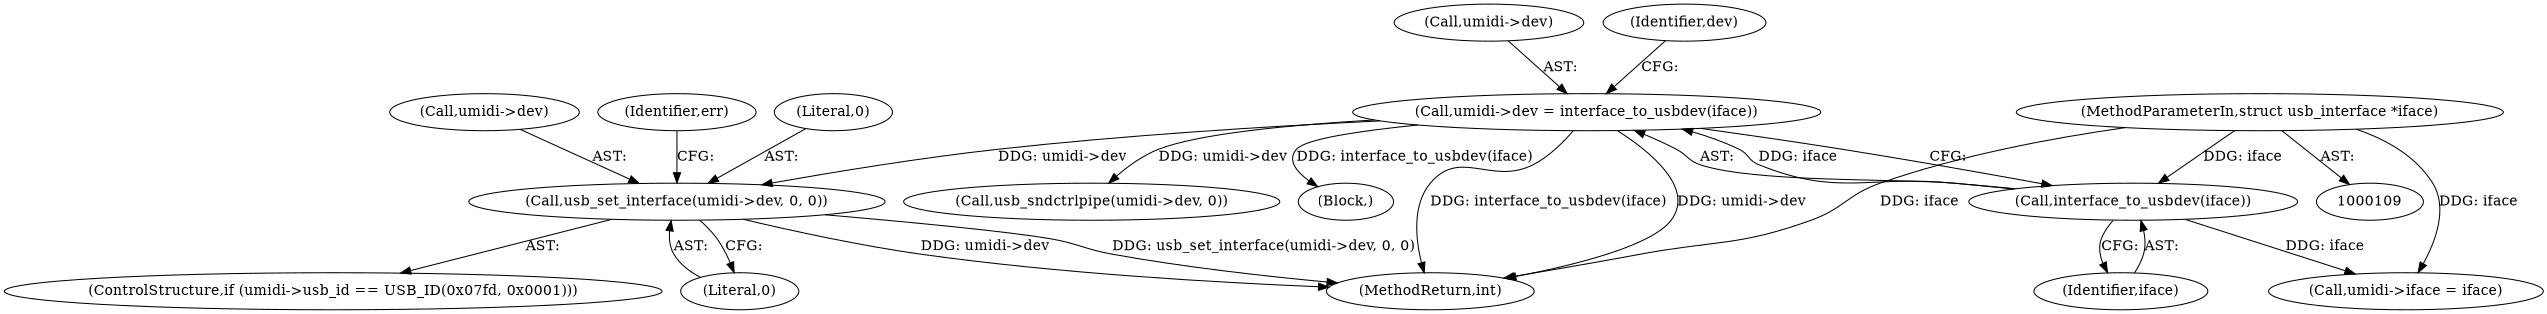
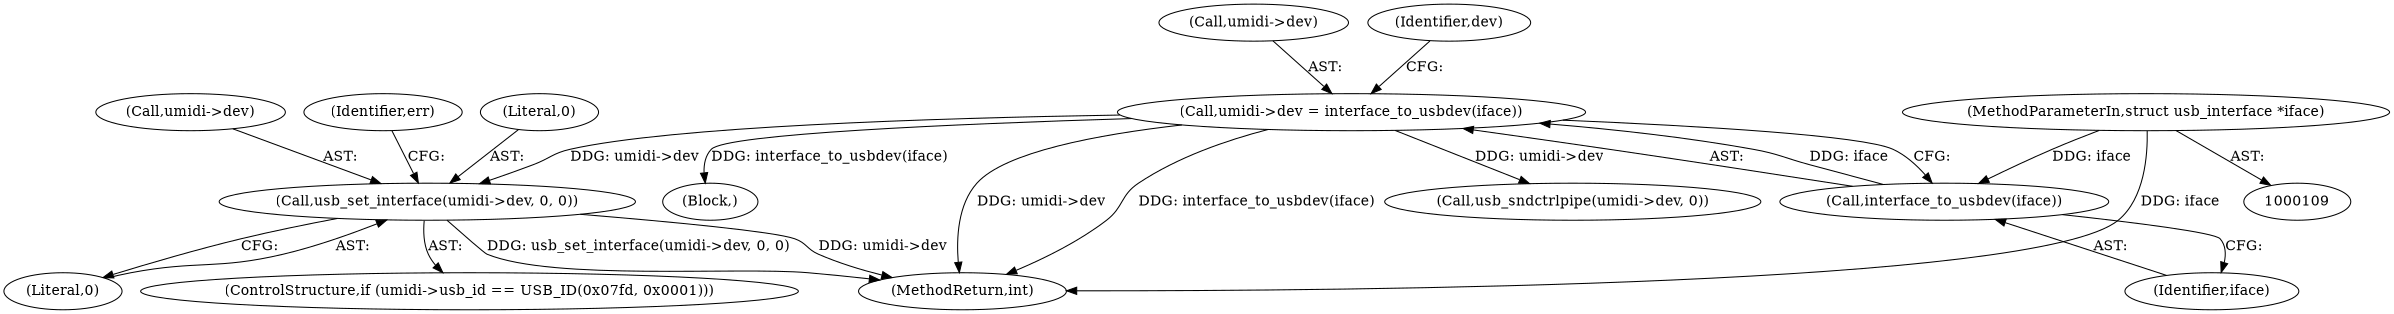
node "(Call,umidi->iface = iface)": removed
